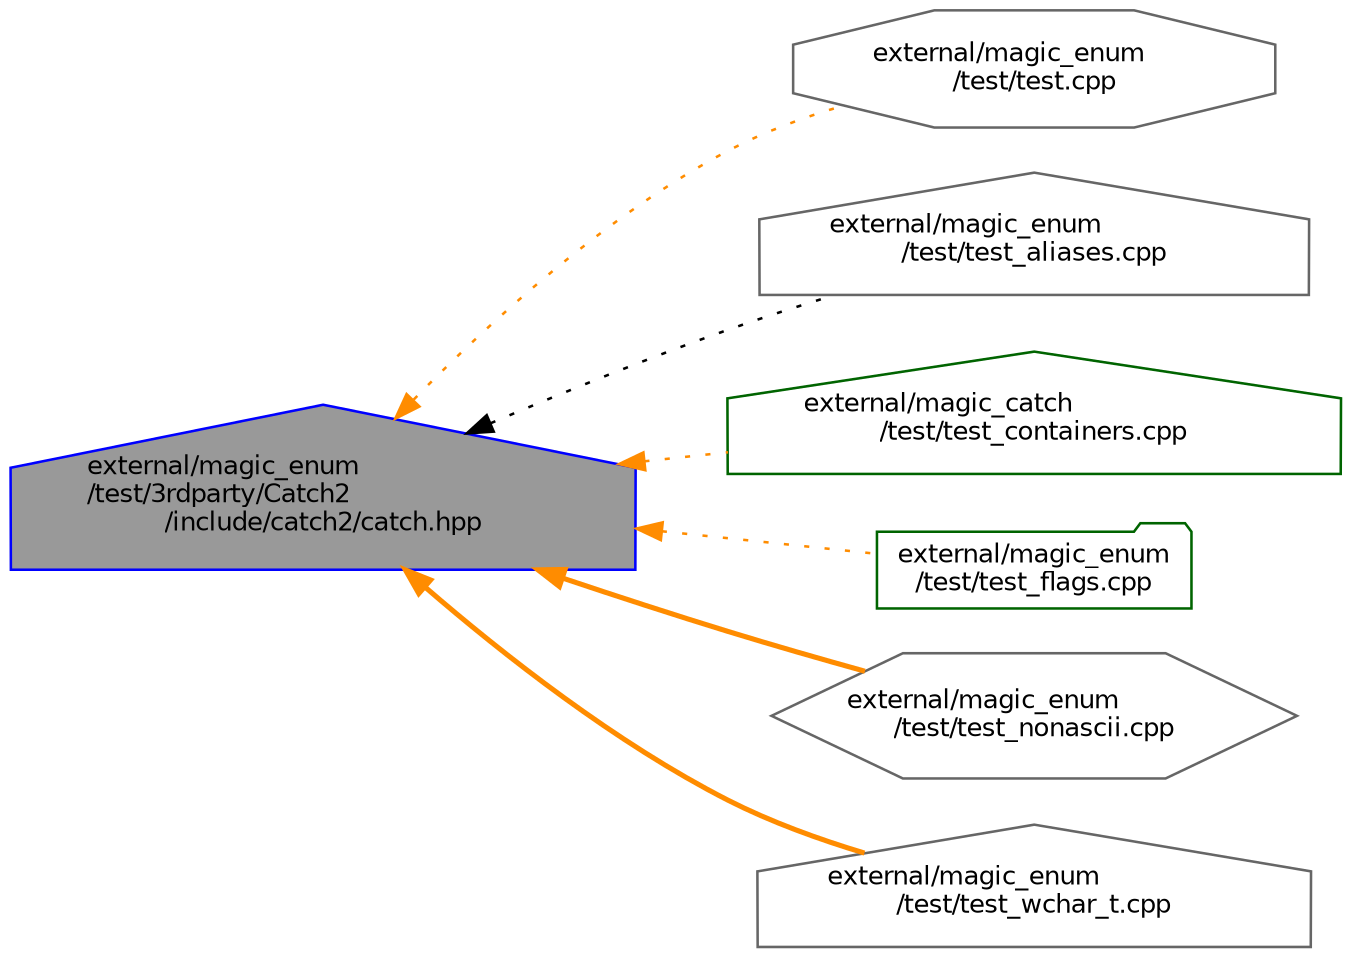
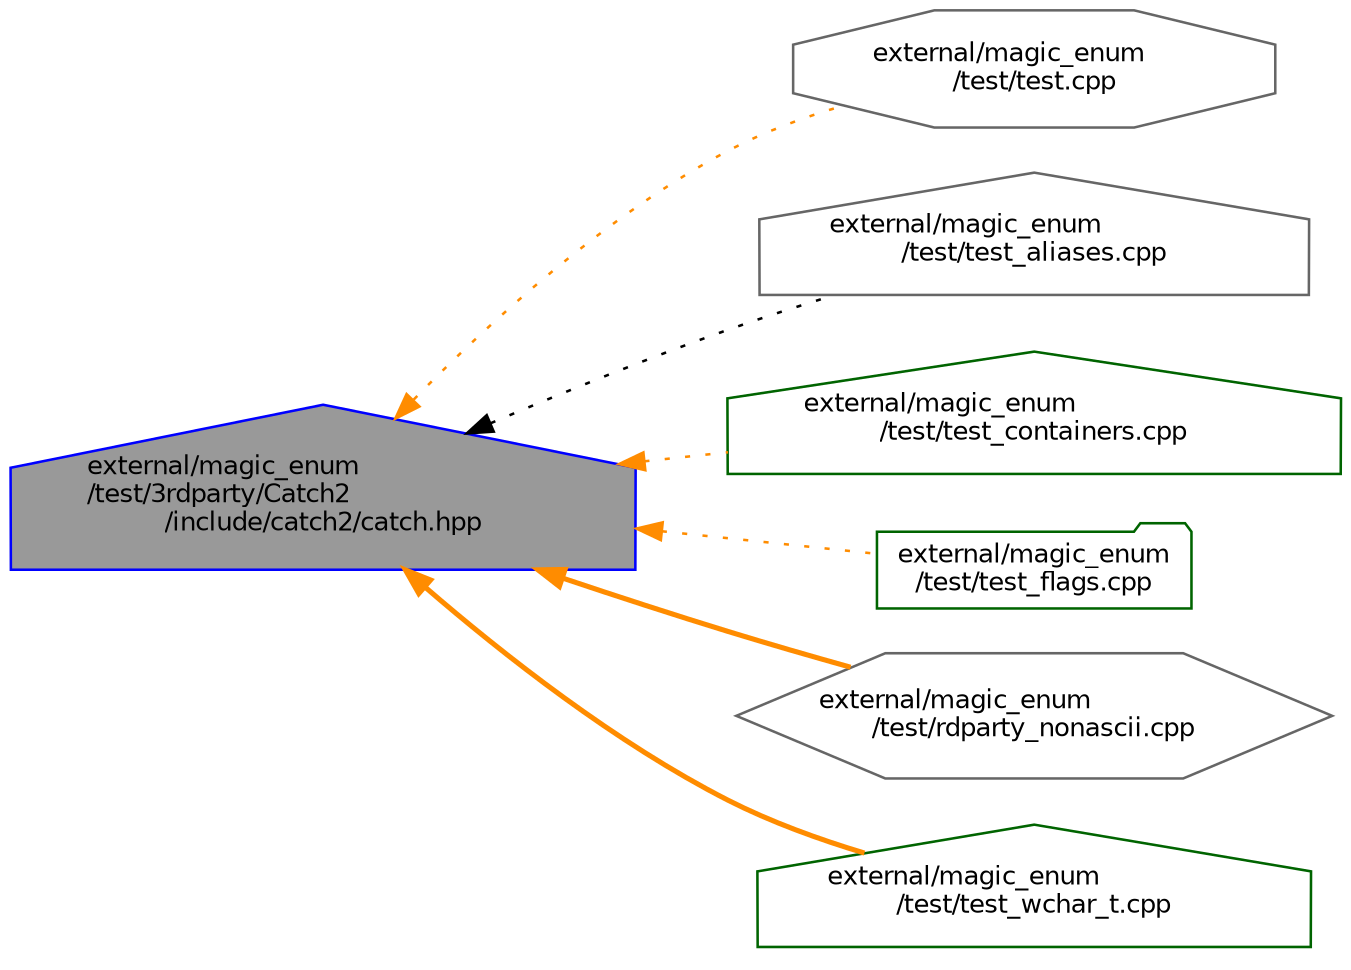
node "external/magic_catch /test/test_containers.cpp": label "external/magic_catch /test/test_containers.cpp" -> "external/magic_enum /test/test_containers.cpp"
node "external/magic_enum /test/test_nonascii.cpp": label "external/magic_enum /test/test_nonascii.cpp" -> "external/magic_enum /test/rdparty_nonascii.cpp"
node "external/magic_enum /test/test_wchar_t.cpp": color gray40 -> darkgreen
